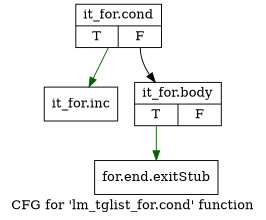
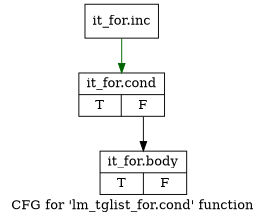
edge "it_for.cond" -> "it_for.inc": reversed
node "for.end.exitStub": removed
